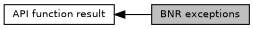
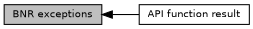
edge "BNR exceptions" -> "API function result": reversed
